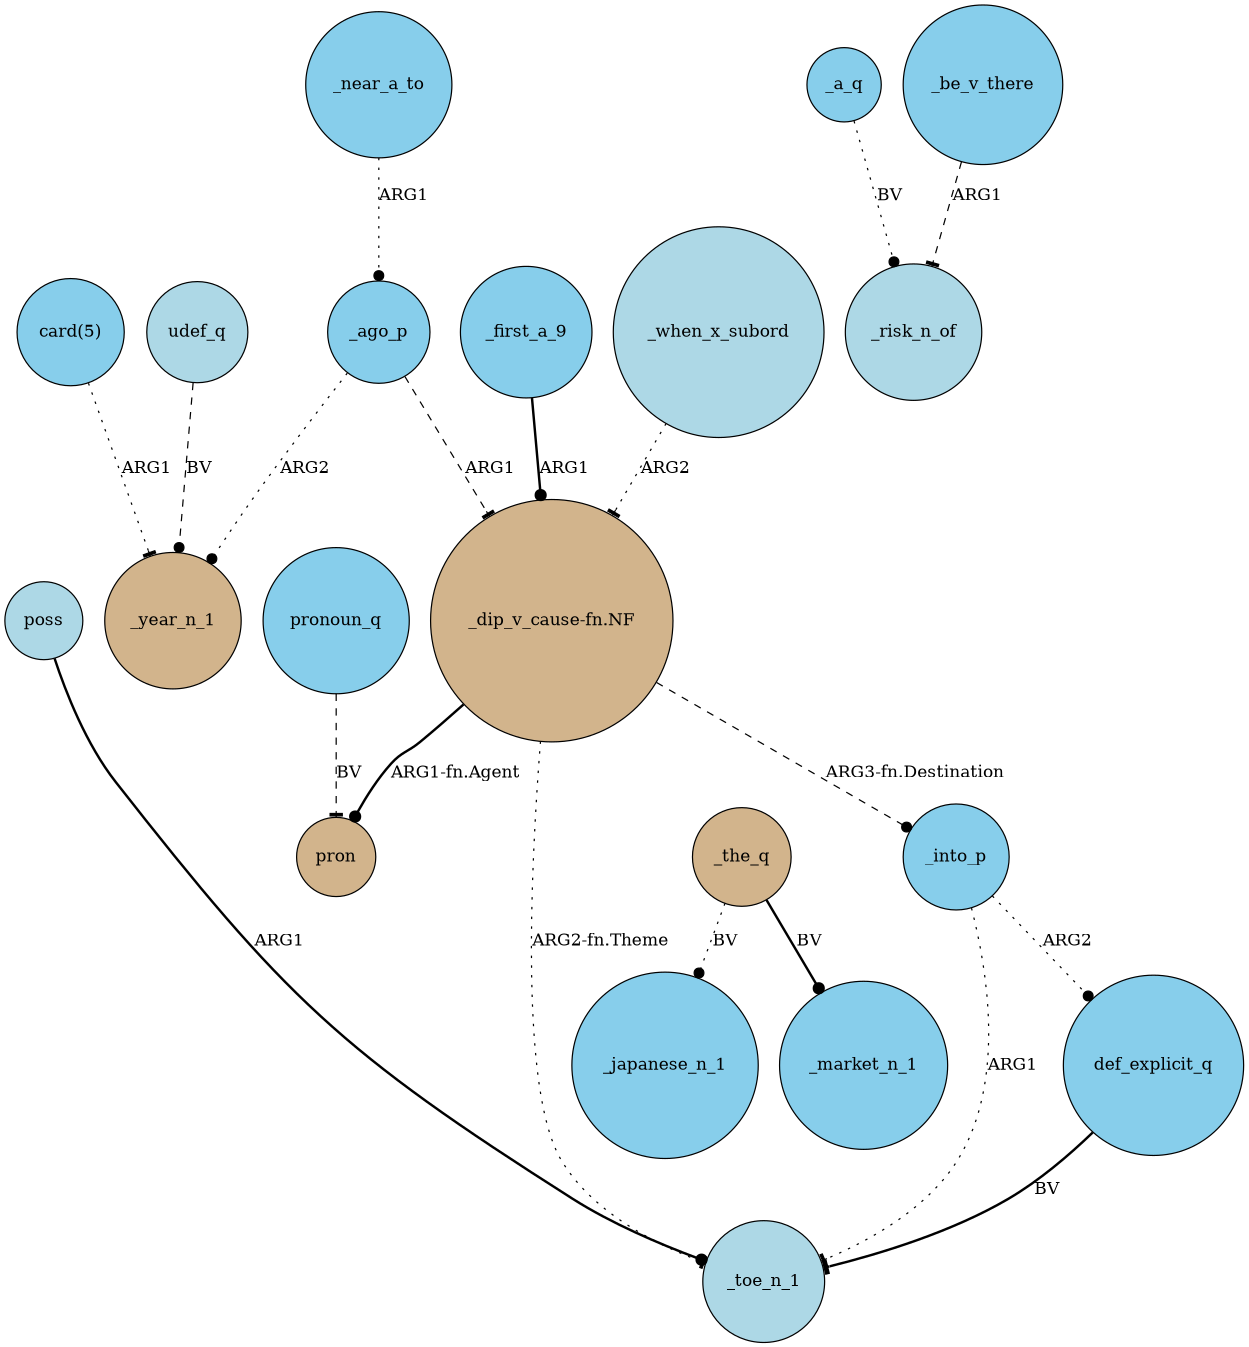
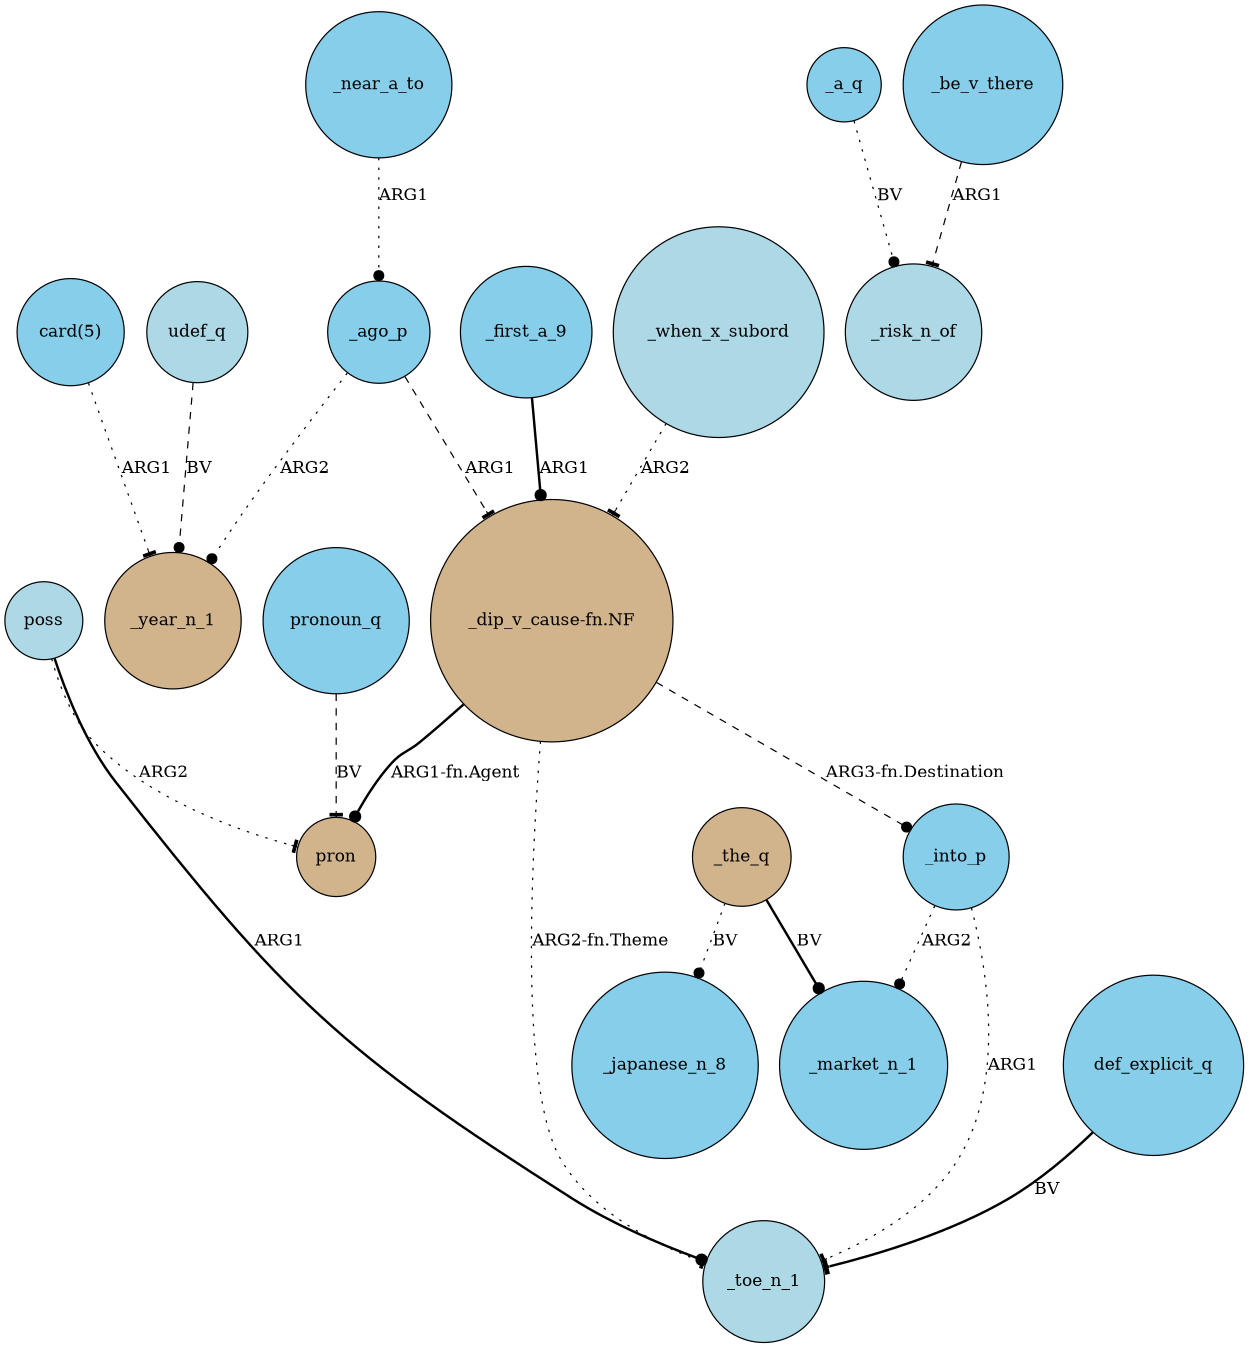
edge "poss" -> "pron": added, label "ARG2"
edge "_into_p" -> "def_explicit_q": now "_into_p" -> "_market_n_1"
node "_japanese_n_1": label "_japanese_n_1" -> "_japanese_n_8"
